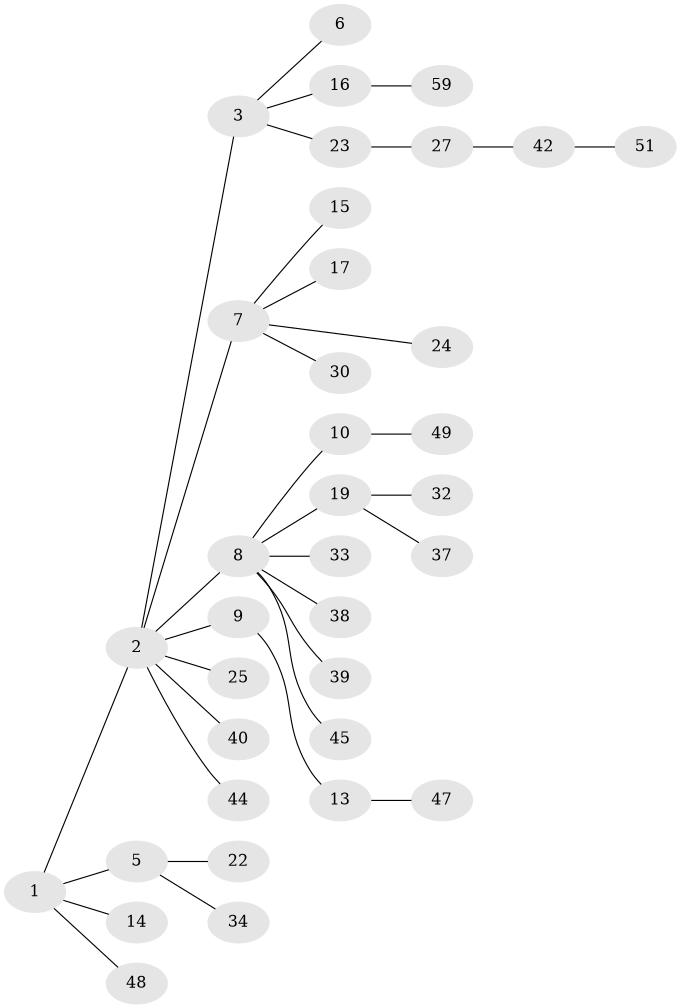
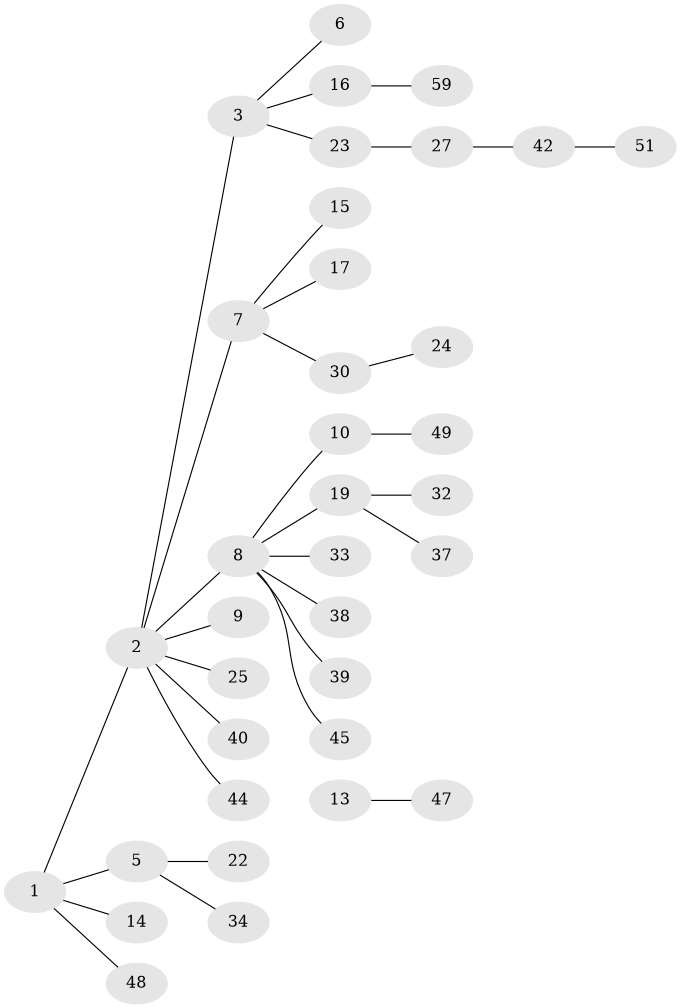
edge "7" -- "24": now "30" -- "24"
edge "9" -- "13": removed
